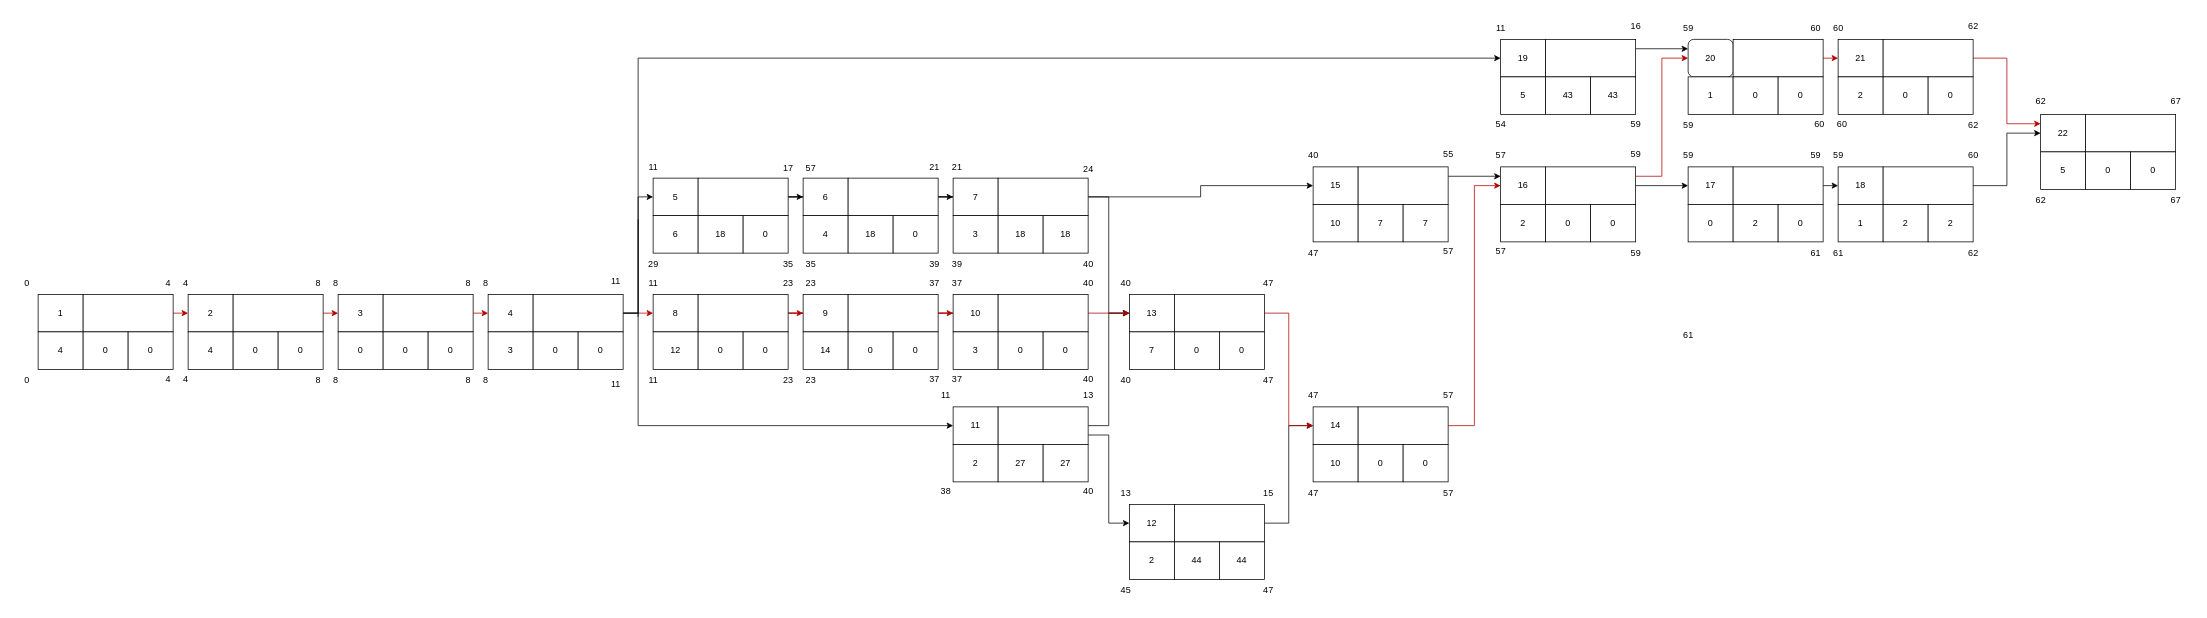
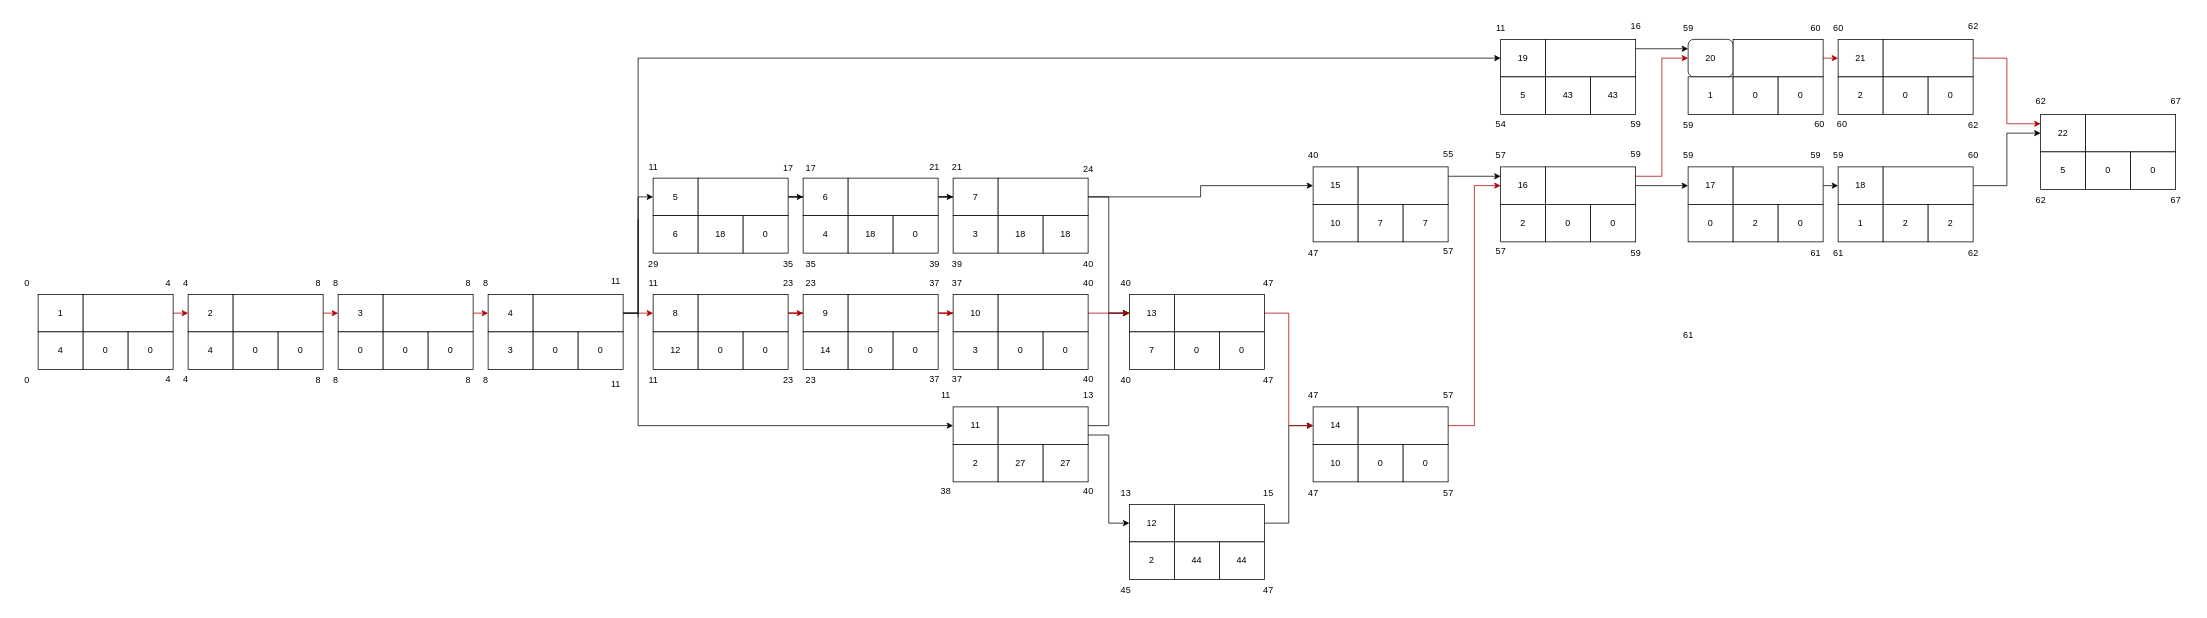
node "17 57": label "17 57" -> "17 17"
